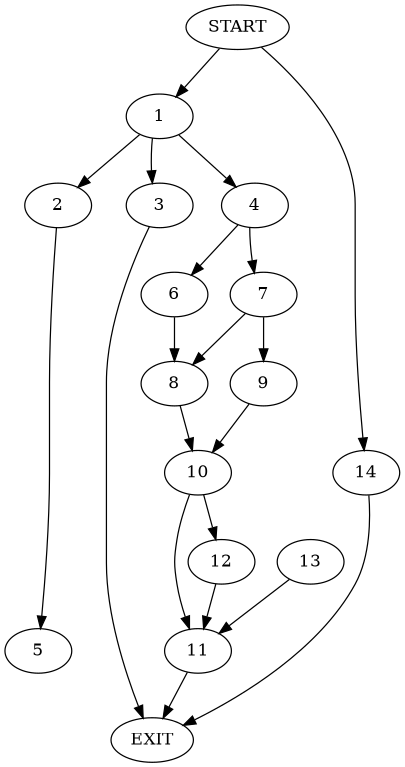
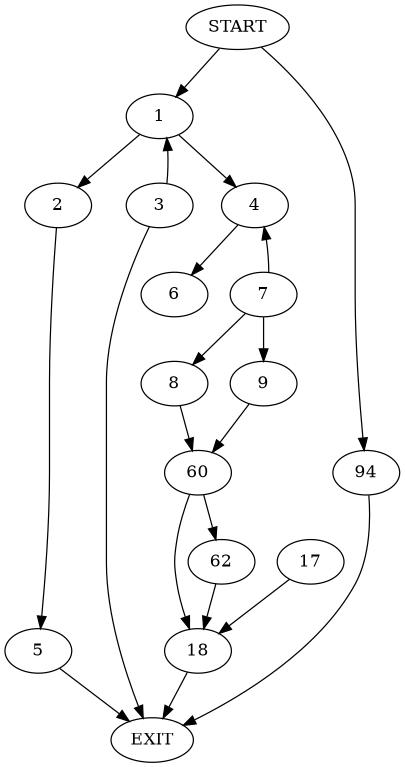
edge "1" -> "3": reversed
edge "4" -> "7": reversed
edge "6" -> "8": removed
node "10": label "10" -> "60"
node "14": label "14" -> "94"
node "12": label "12" -> "62"
node "13": label "13" -> "17"
node "11": label "11" -> "18"
edge "5" -> "EXIT": added
